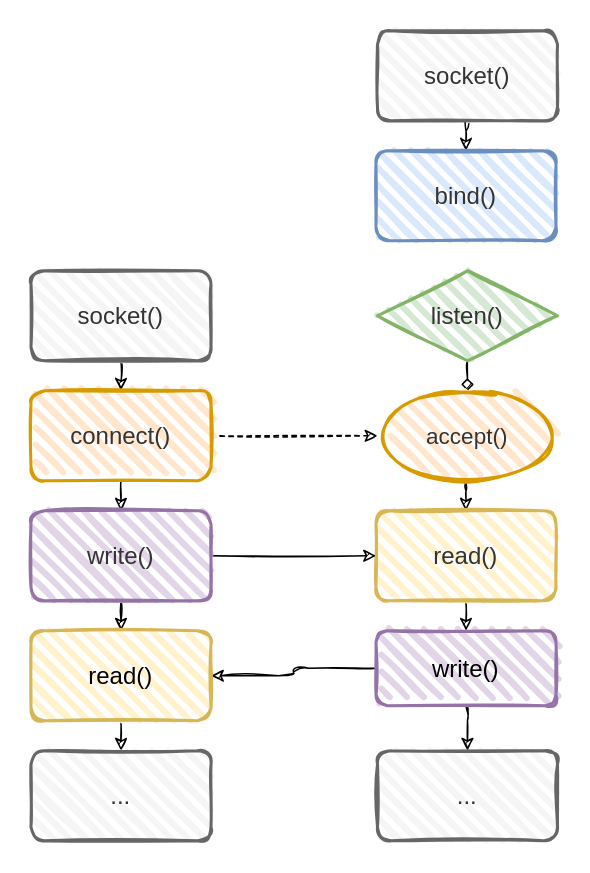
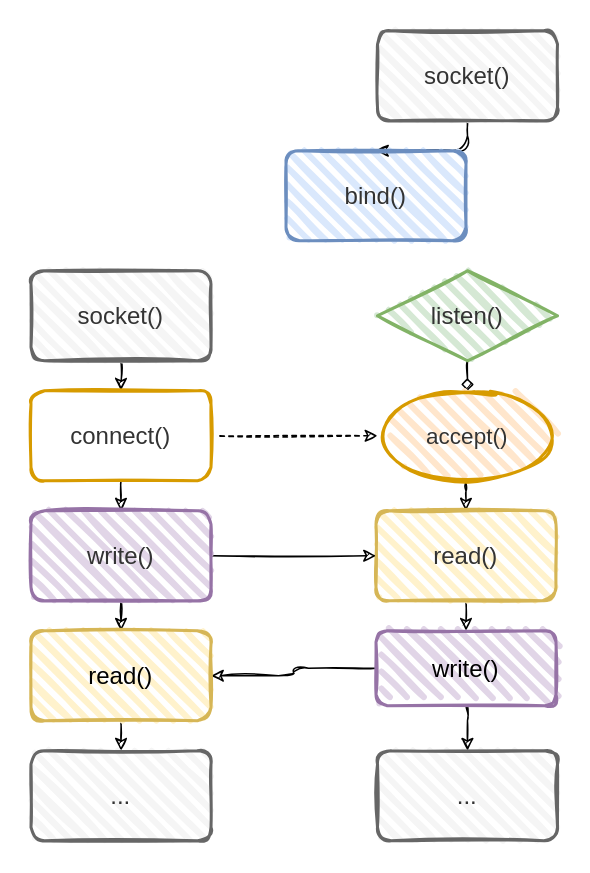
node "bind()": moved (466, 196) -> (376, 196)
node "connect()": fillcolor #ffe6cc -> #ffffff
